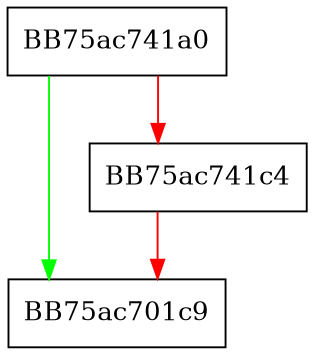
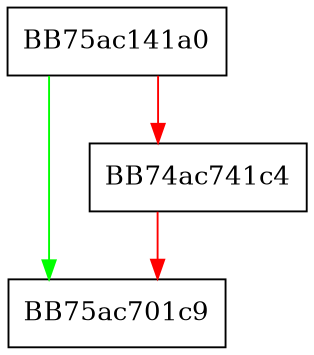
node "BB75ac741a0": label "BB75ac741a0" -> "BB75ac141a0"
node "BB75ac741c4": label "BB75ac741c4" -> "BB74ac741c4"
